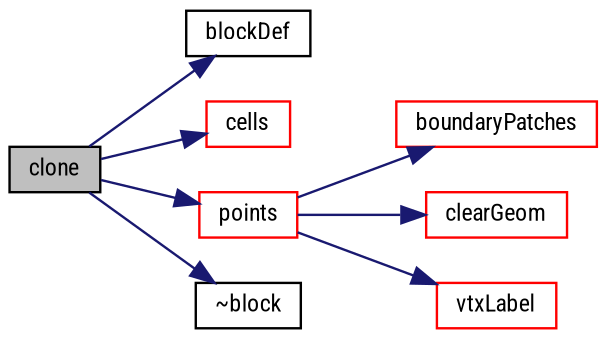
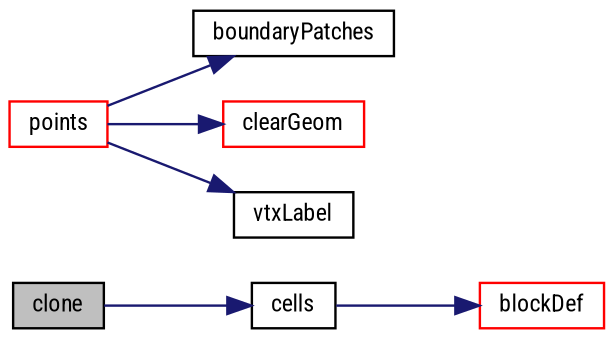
node "blockDef": color black -> red
edge "clone" -> "blockDef": now "cells" -> "blockDef"
node "cells": color red -> black
node "boundaryPatches": color red -> black
edge "clone" -> "points": removed
node "~block": removed
node "vtxLabel": color red -> black
